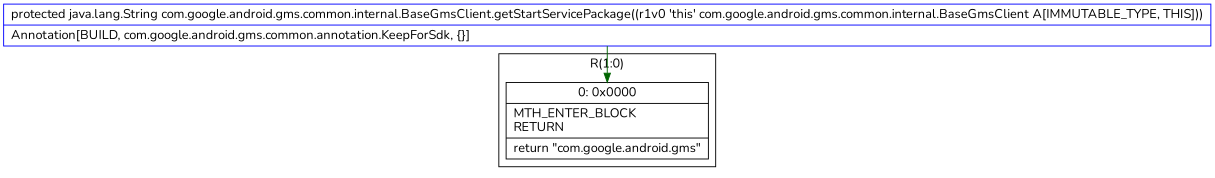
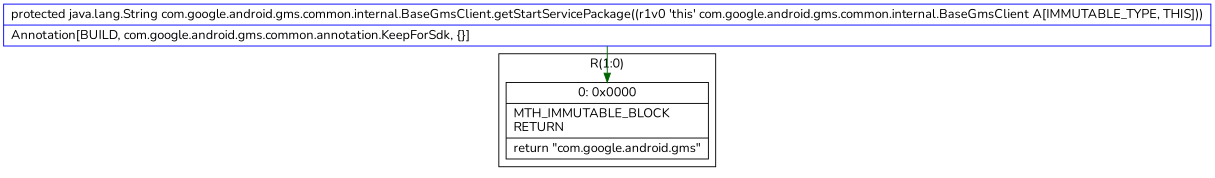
node "0: 0x0000": text "MTH_ENTER_BLOCK" -> "MTH_IMMUTABLE_BLOCK"
